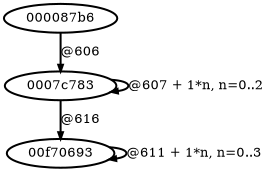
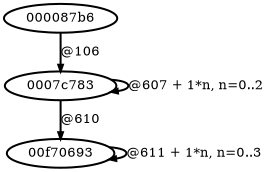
edge "000087b6" -> "0007c783": label "@606" -> "@106"
edge "0007c783" -> "00f70693": label "@616" -> "@610"
